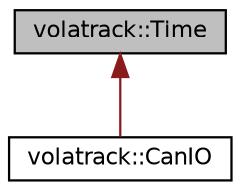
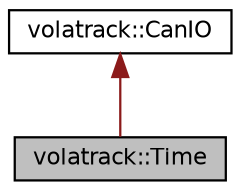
edge "volatrack::CanIO" -> "volatrack::Time": reversed
